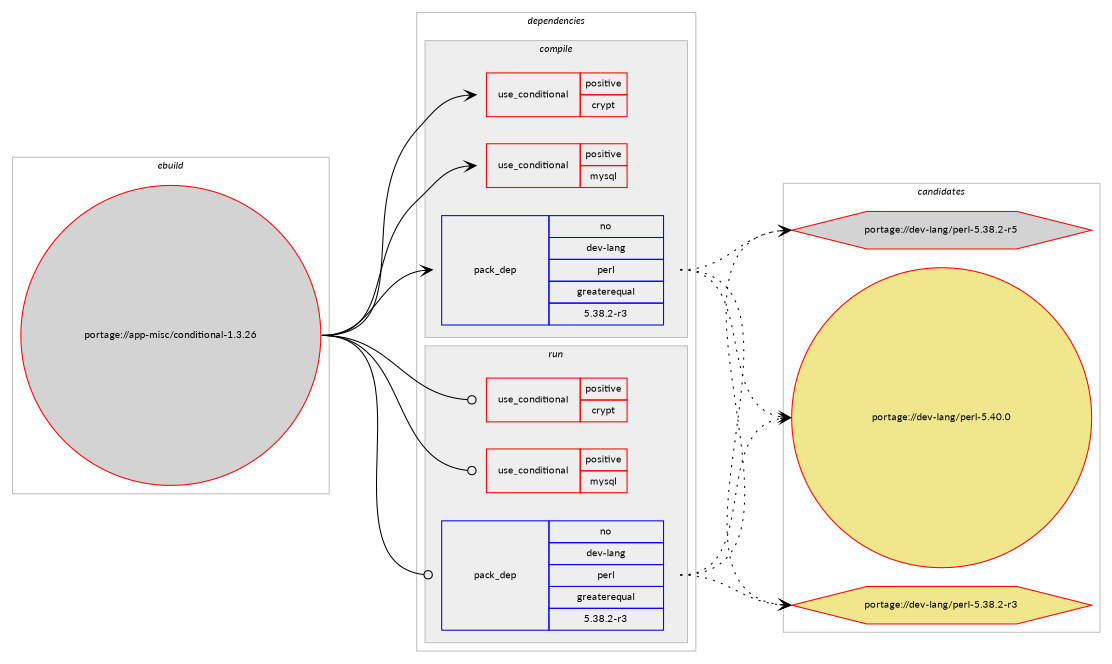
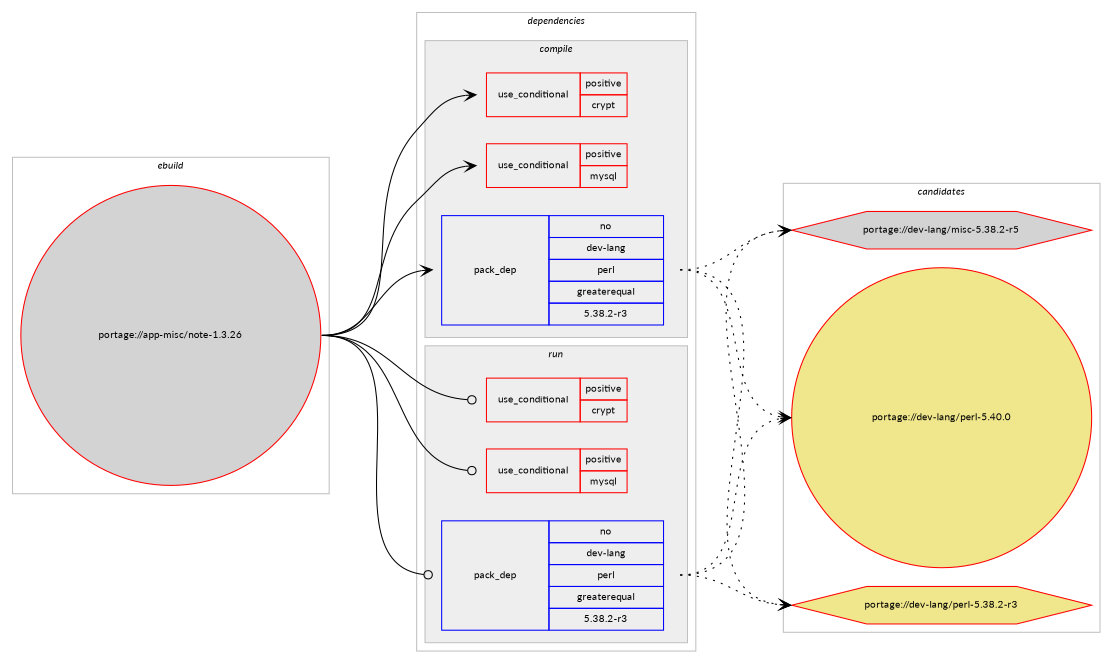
node "portage://dev-lang/perl-5.38.2-r5": label "portage://dev-lang/perl-5.38.2-r5" -> "portage://dev-lang/misc-5.38.2-r5"
node "portage://app-misc/conditional-1.3.26": label "portage://app-misc/conditional-1.3.26" -> "portage://app-misc/note-1.3.26"
